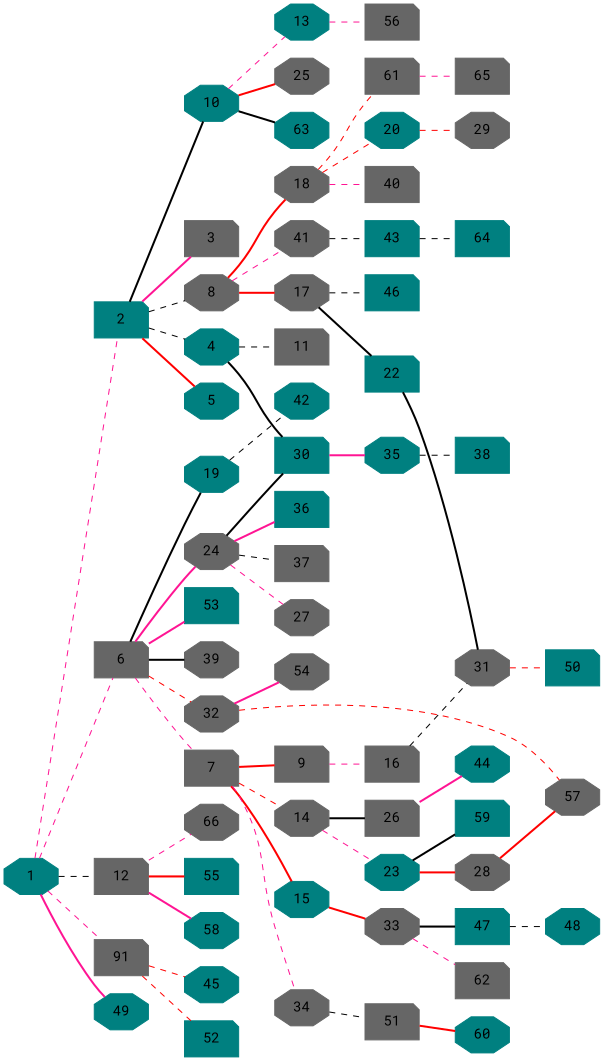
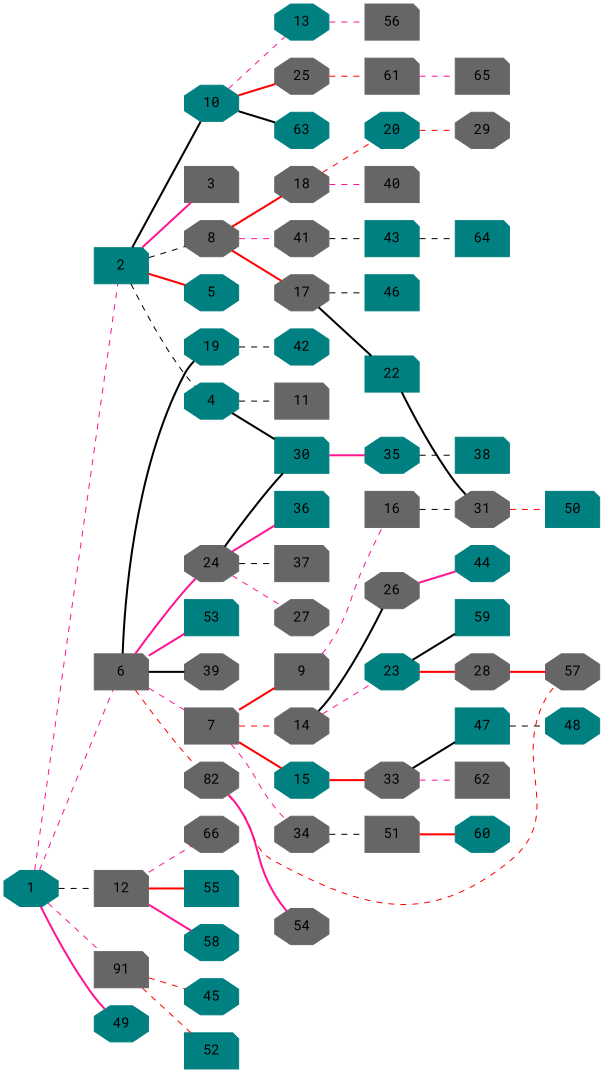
edge "61" -- "18": now "61" -- "25"
node "32": label "32" -> "82"
node "26": shape note -> octagon
